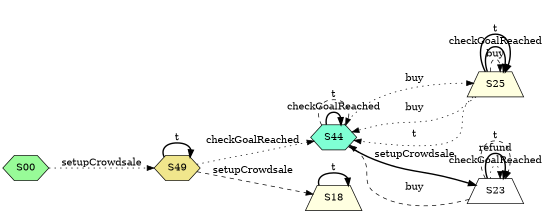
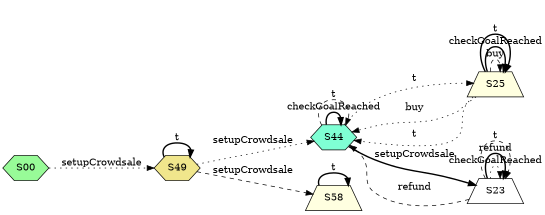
edge "S44" -> "S25": label "buy" -> "t"
edge "S49" -> "S44": label "checkGoalReached" -> "setupCrowdsale"
edge "S23" -> "S44": label "buy" -> "refund"
node "S18": label "S18" -> "S58"
